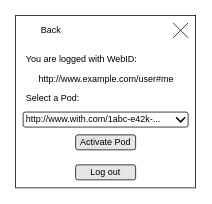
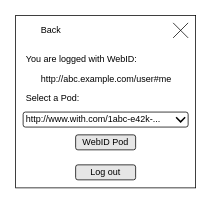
node "http://www.example.com/user#me": label "http://www.example.com/user#me" -> "http://abc.example.com/user#me"
node "Activate Pod": label "Activate Pod" -> "WebID Pod"
